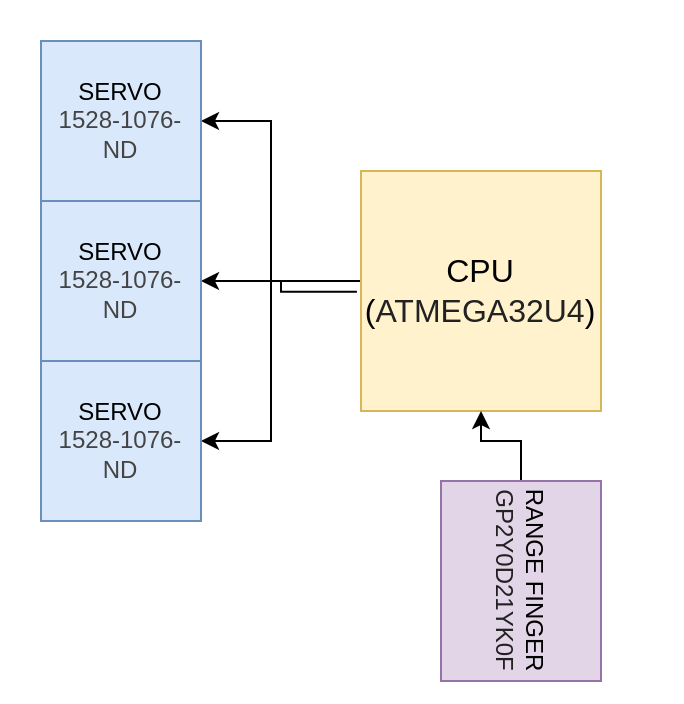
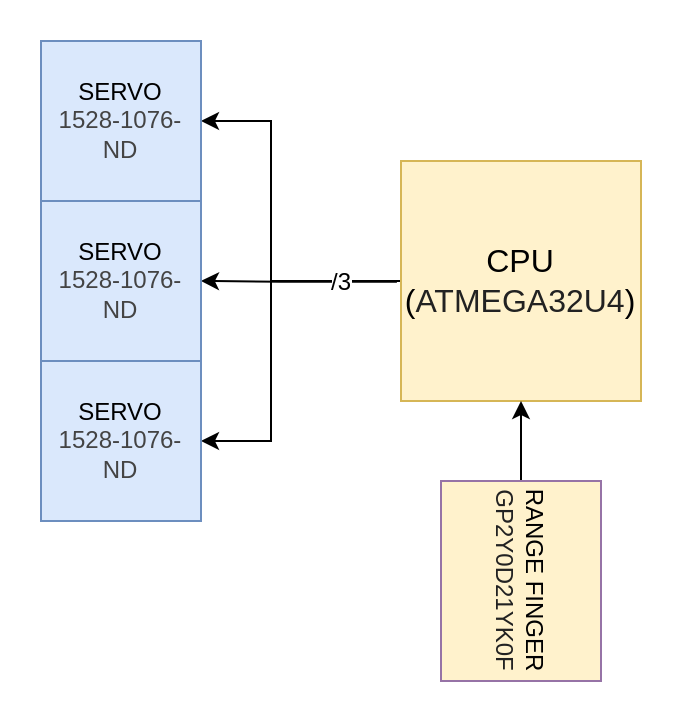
node "CPU (ATMEGA32U4)": moved (481, 291) -> (521, 281)
node "RANGE FINGER GP2Y0D21YK0F": fillcolor #e1d5e7 -> #fff2cc
